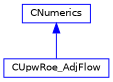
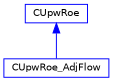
node "CNumerics": label "CNumerics" -> "CUpwRoe"
